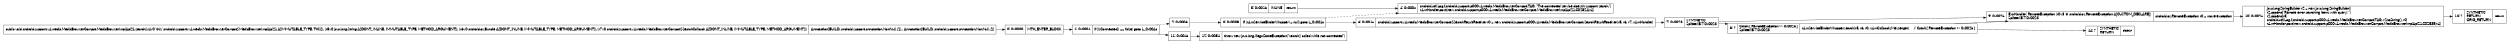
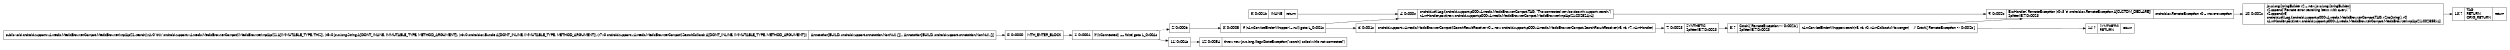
node "13: ?": text "SYNTHETIC" -> "TAG"
edge "3: 0x0008" -> "4: 0x000a": style dashed -> solid
edge "7: 0x0023" -> "9: 0x002b": now "4: 0x000a" -> "9: 0x002b"
node "14: ?": text "doesn" -> "return"
